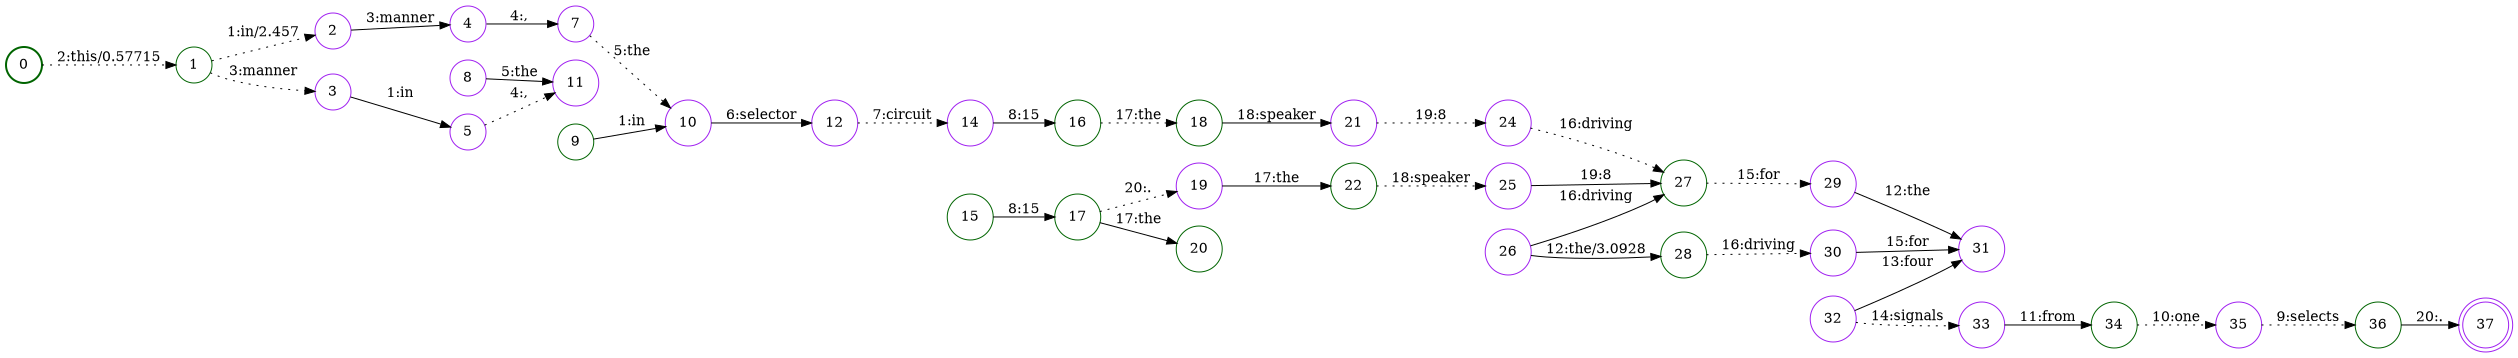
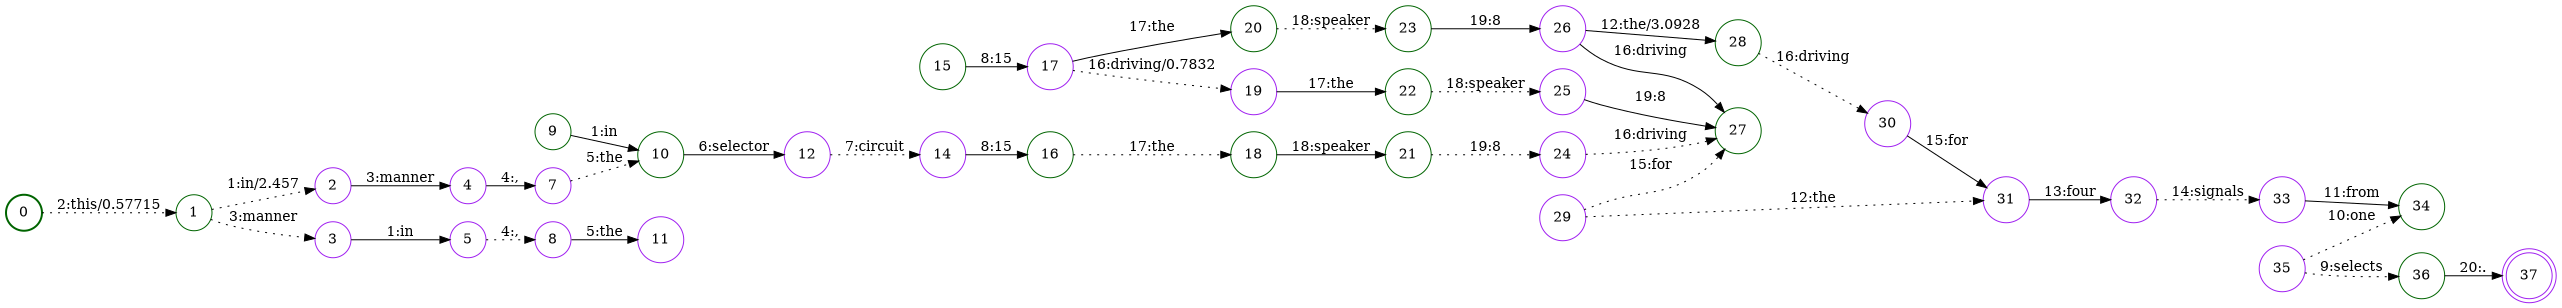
node "23": added
edge "5" -> "11": now "5" -> "8"
node "10": color purple -> darkgreen
node "21": color purple -> darkgreen
edge "27" -> "29": reversed
edge "17" -> "19": label "20:." -> "16:driving/0.7832"
edge "29" -> "31": style solid -> dotted
node "17": color darkgreen -> purple
edge "32" -> "31": reversed
edge "34" -> "35": reversed
